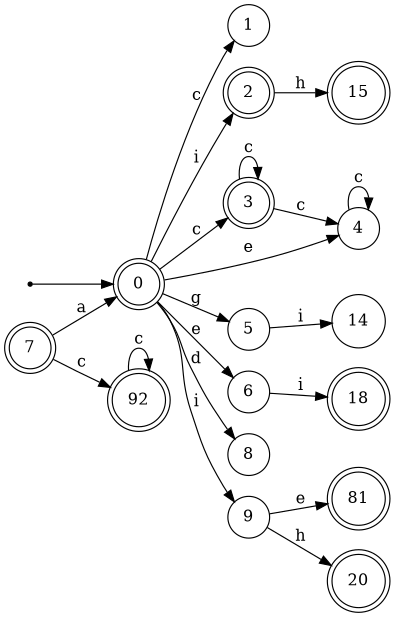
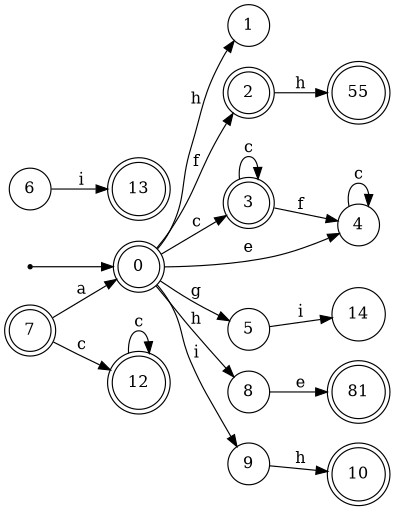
node "15": label "15" -> "55"
edge "0" -> "1": label "c" -> "h"
edge "0" -> "2": label "i" -> "f"
edge "3" -> "4": label "c" -> "f"
edge "0" -> "6": removed, label "e"
edge "0" -> "8": label "d" -> "h"
node "18": label "18" -> "13"
node "92": label "92" -> "12"
edge "9" -> "81": now "8" -> "81"
node "20": label "20" -> "10"
